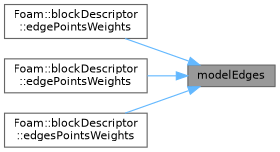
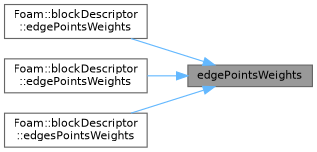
node "modelEdges": label "modelEdges" -> "edgePointsWeights"
